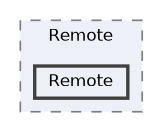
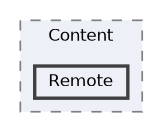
cluster "Remote": label "Remote" -> "Content"
